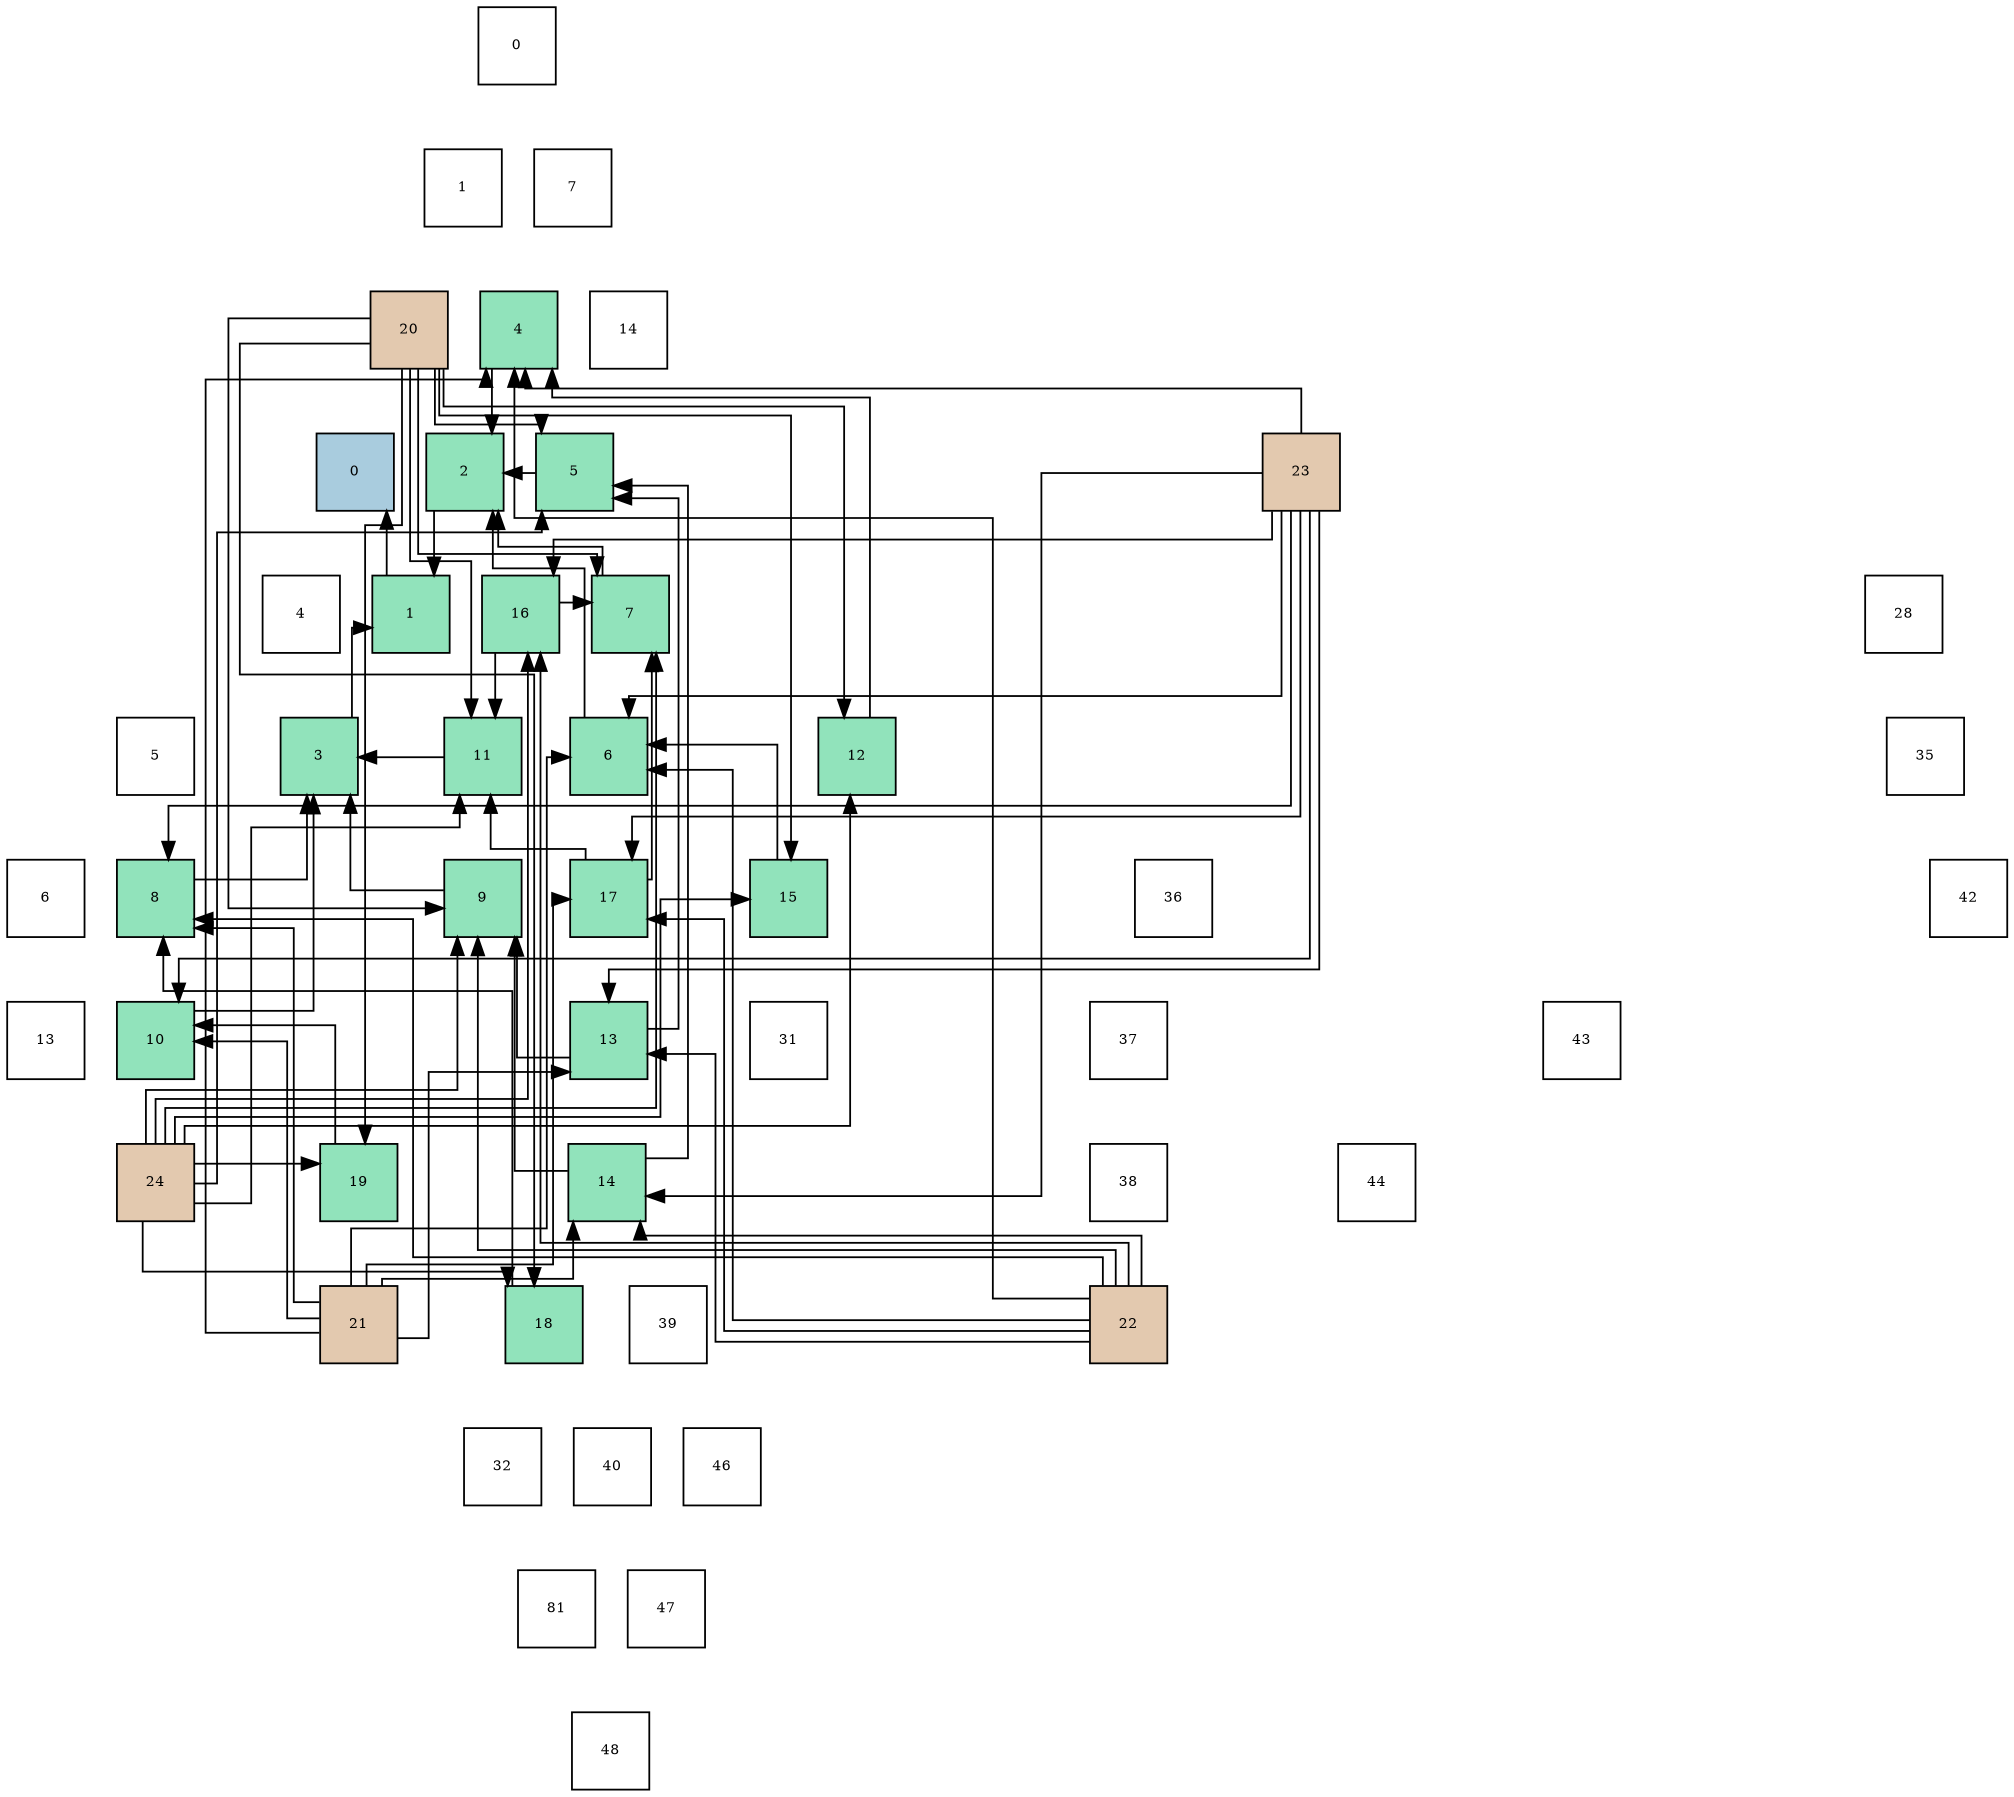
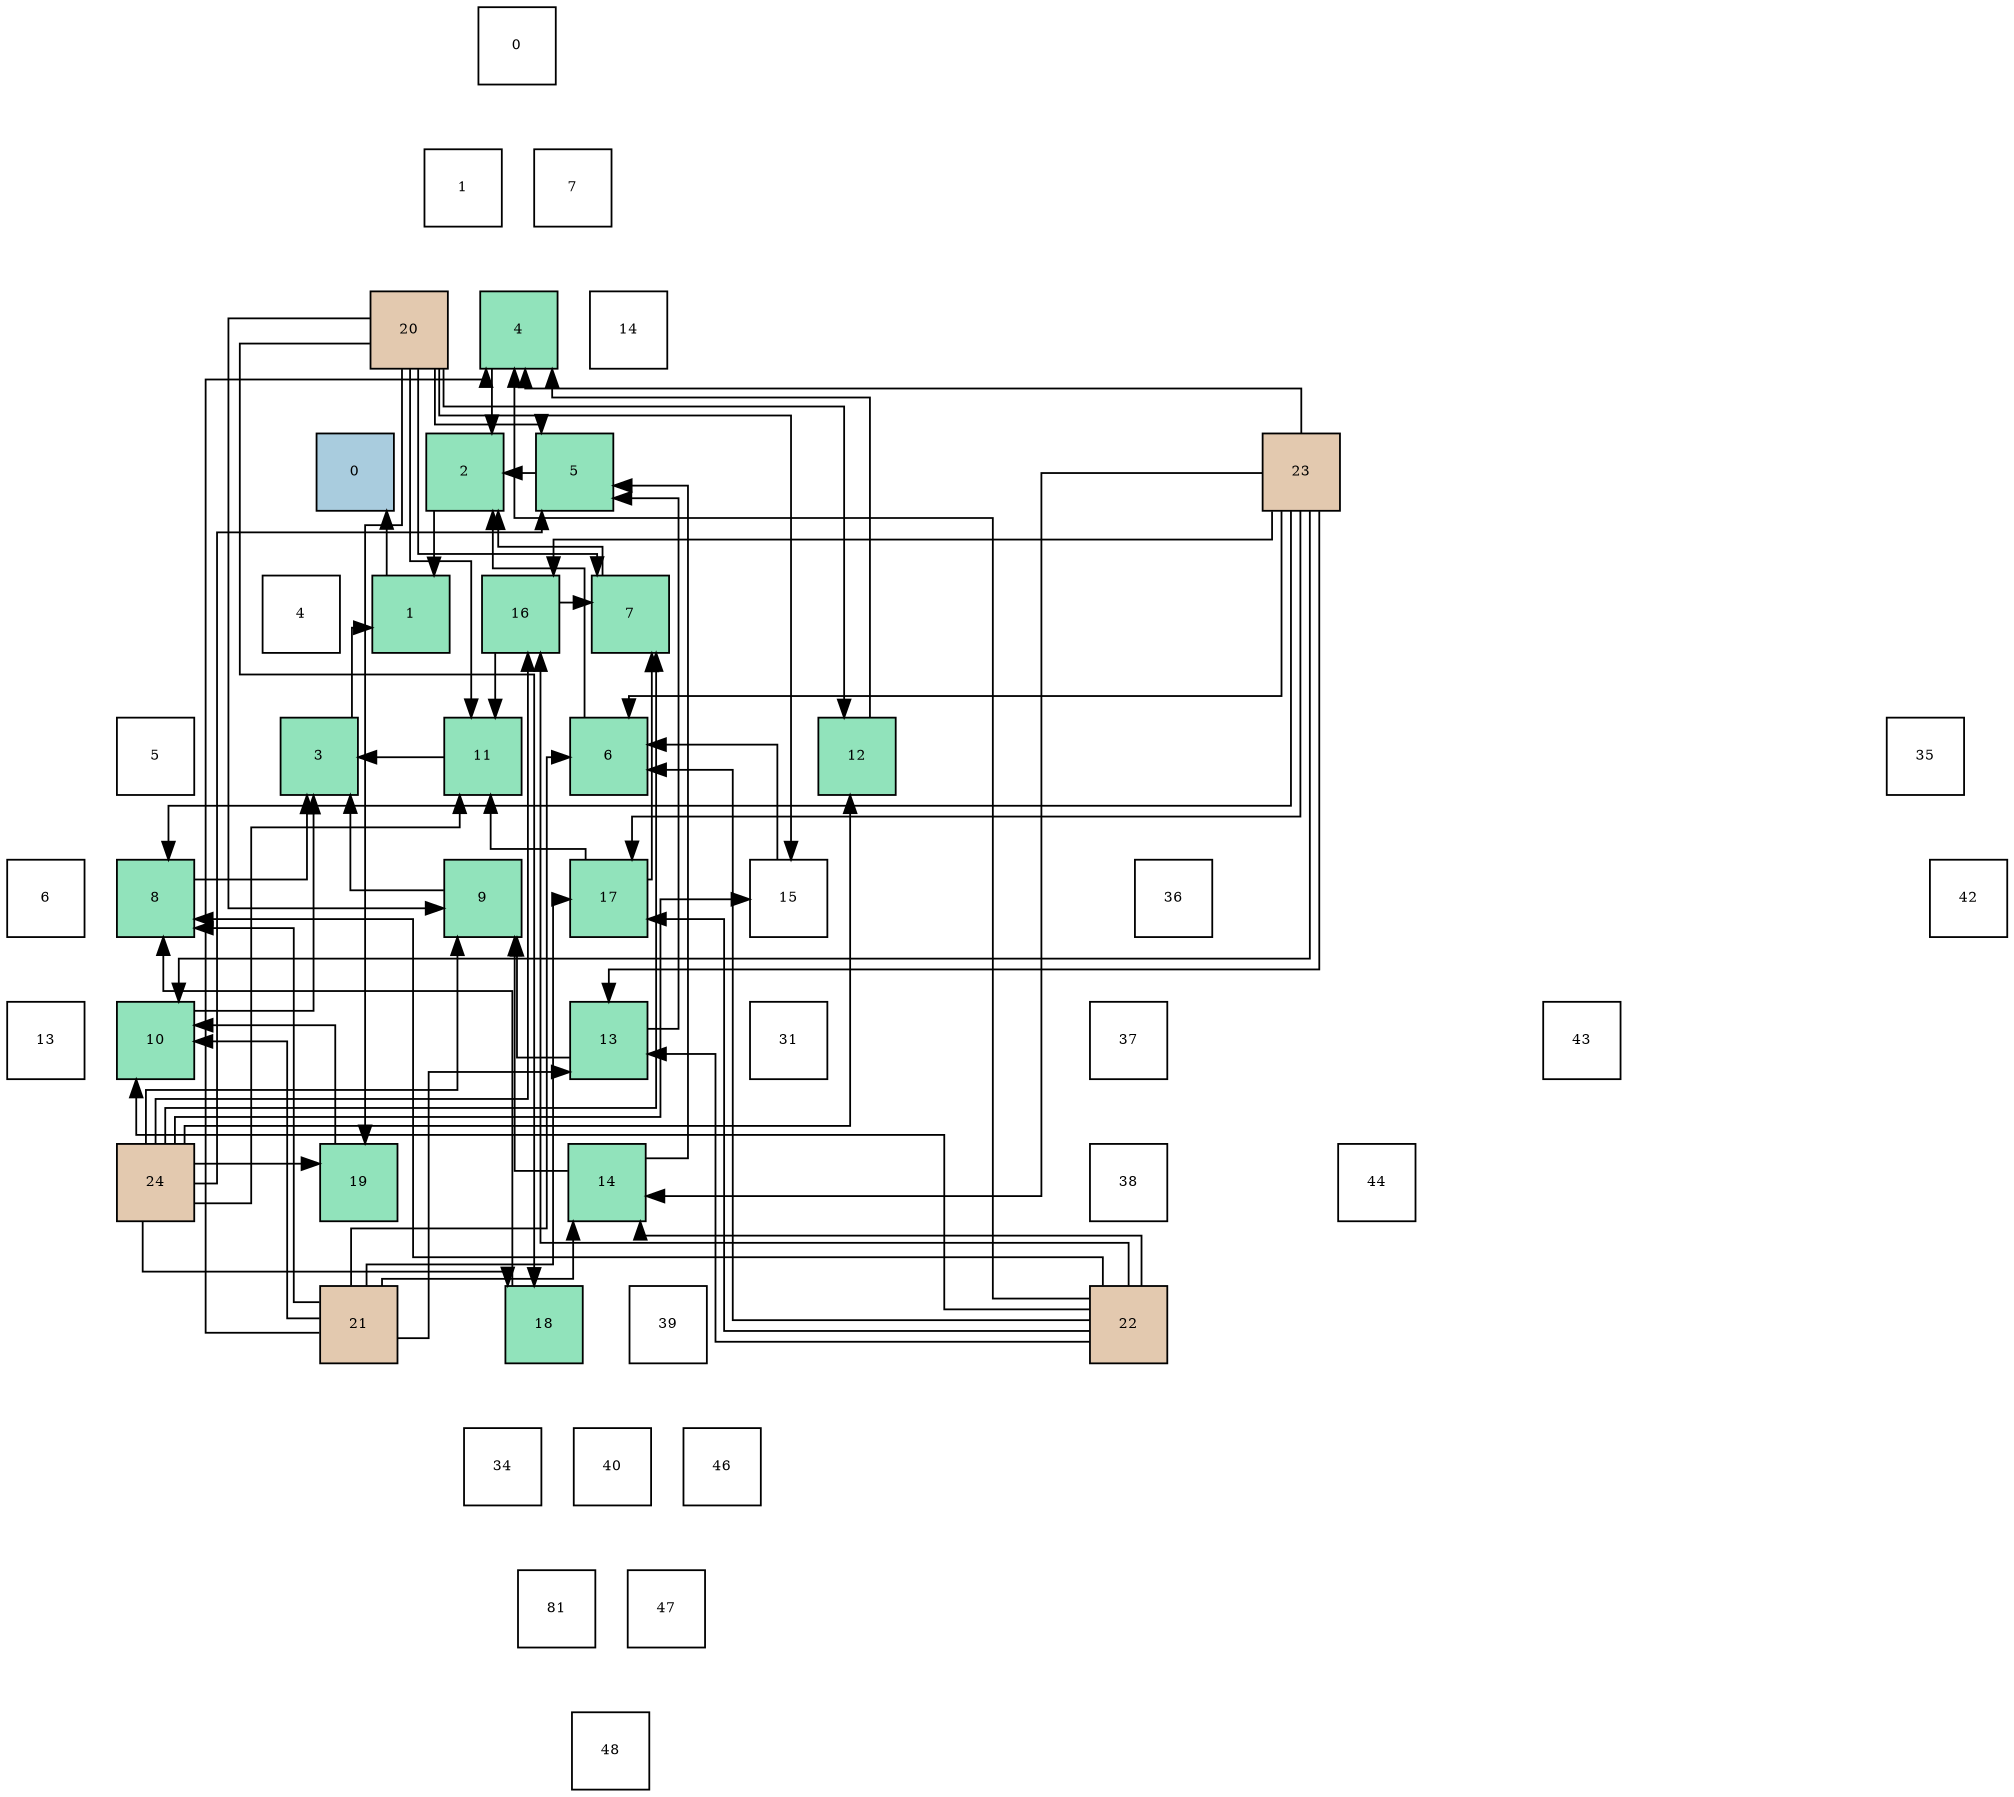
node "28": removed
node "15": fillcolor #91e3bb -> #ffffff
edge "22" -> "9": now "22" -> "10"
node "32": label "32" -> "34"
